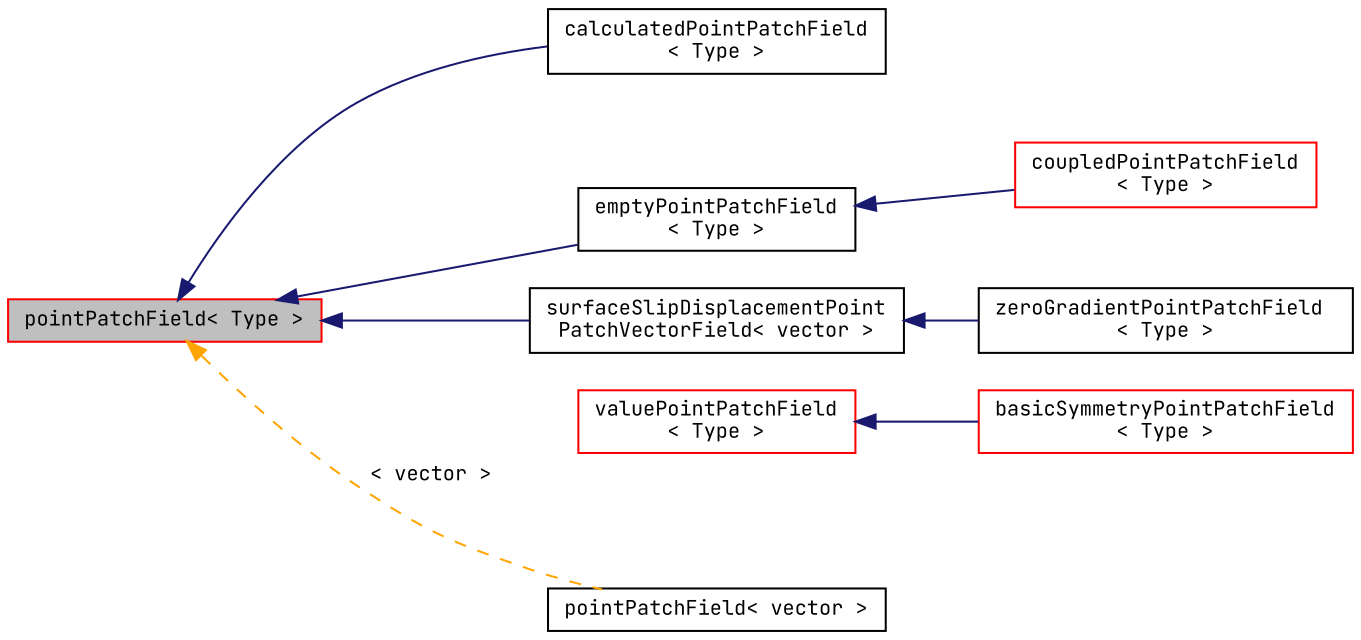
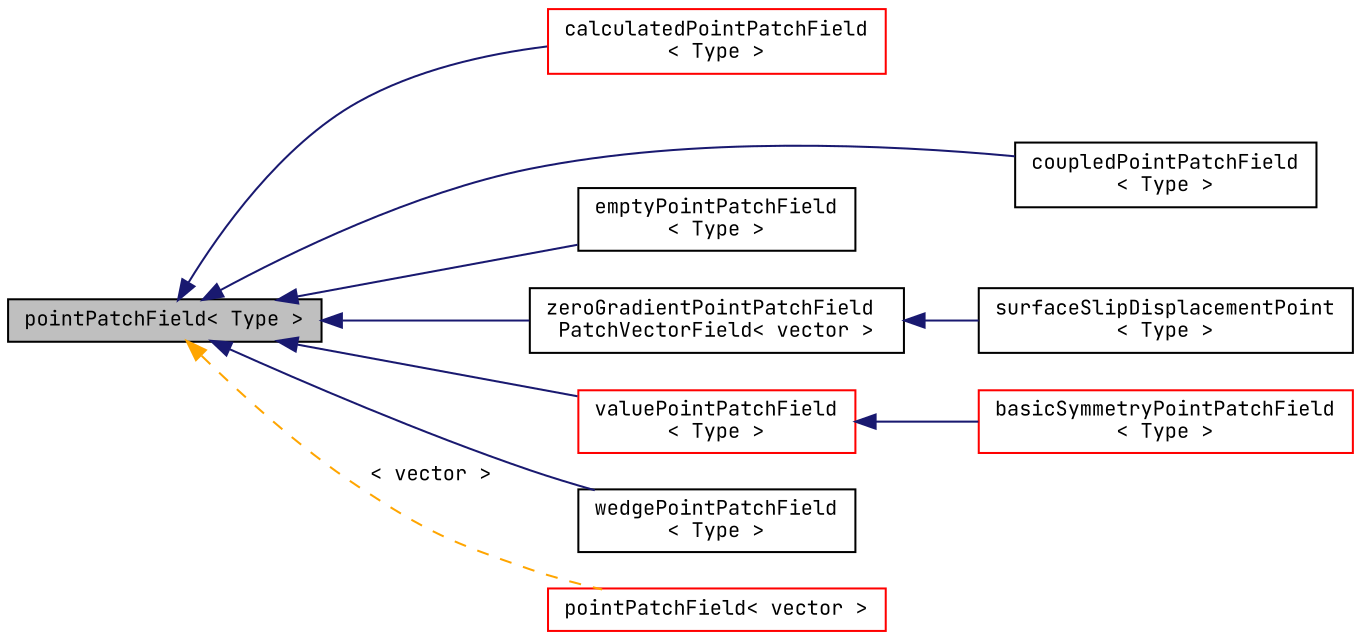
node "calculatedPointPatchField < Type >": color black -> red
node "coupledPointPatchField < Type >": color red -> black
edge "coupledPointPatchField < Type >" -> "emptyPointPatchField < Type >": now "coupledPointPatchField < Type >" -> "pointPatchField< Type >"
node "pointPatchField< Type >": color red -> black
node "surfaceSlipDisplacementPoint PatchVectorField< vector >": label "surfaceSlipDisplacementPoint PatchVectorField< vector >" -> "zeroGradientPointPatchField PatchVectorField< vector >"
node "zeroGradientPointPatchField < Type >": label "zeroGradientPointPatchField < Type >" -> "surfaceSlipDisplacementPoint < Type >"
edge "valuePointPatchField < Type >" -> "pointPatchField< Type >": added
node "wedgePointPatchField < Type >": added
node "pointPatchField< vector >": color black -> red
